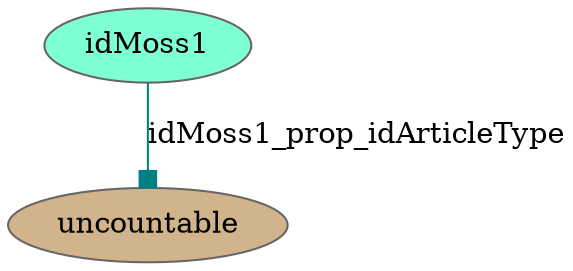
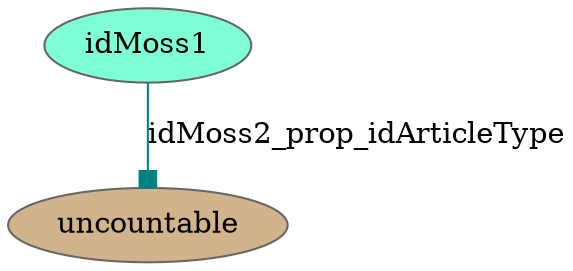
edge "idMoss1" -> "uncountable": label "idMoss1_prop_idArticleType" -> "idMoss2_prop_idArticleType"
